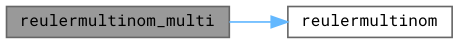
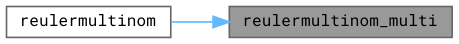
edge "reulermultinom_multi" -> "reulermultinom": reversed
